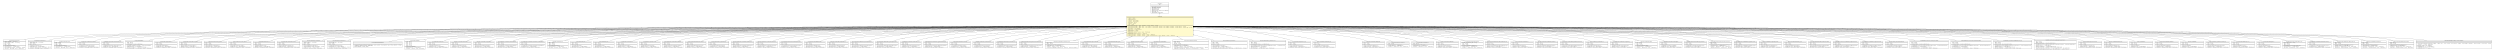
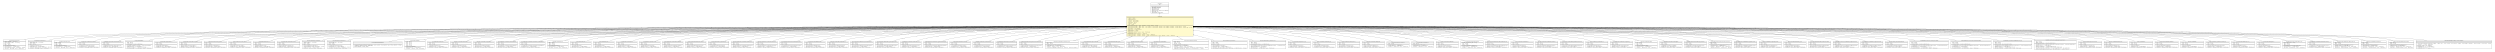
node "AttributesWithInvalidMultiplicity": added
